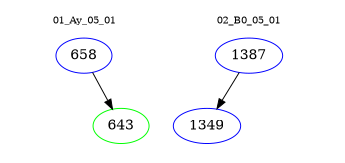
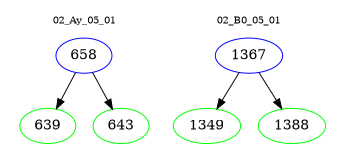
cluster "01_Ay_05_01": label "01_Ay_05_01" -> "02_Ay_05_01"
node "1387": label "1387" -> "1367"
node "639": added
node "1349": color blue -> green
node "1388": added
